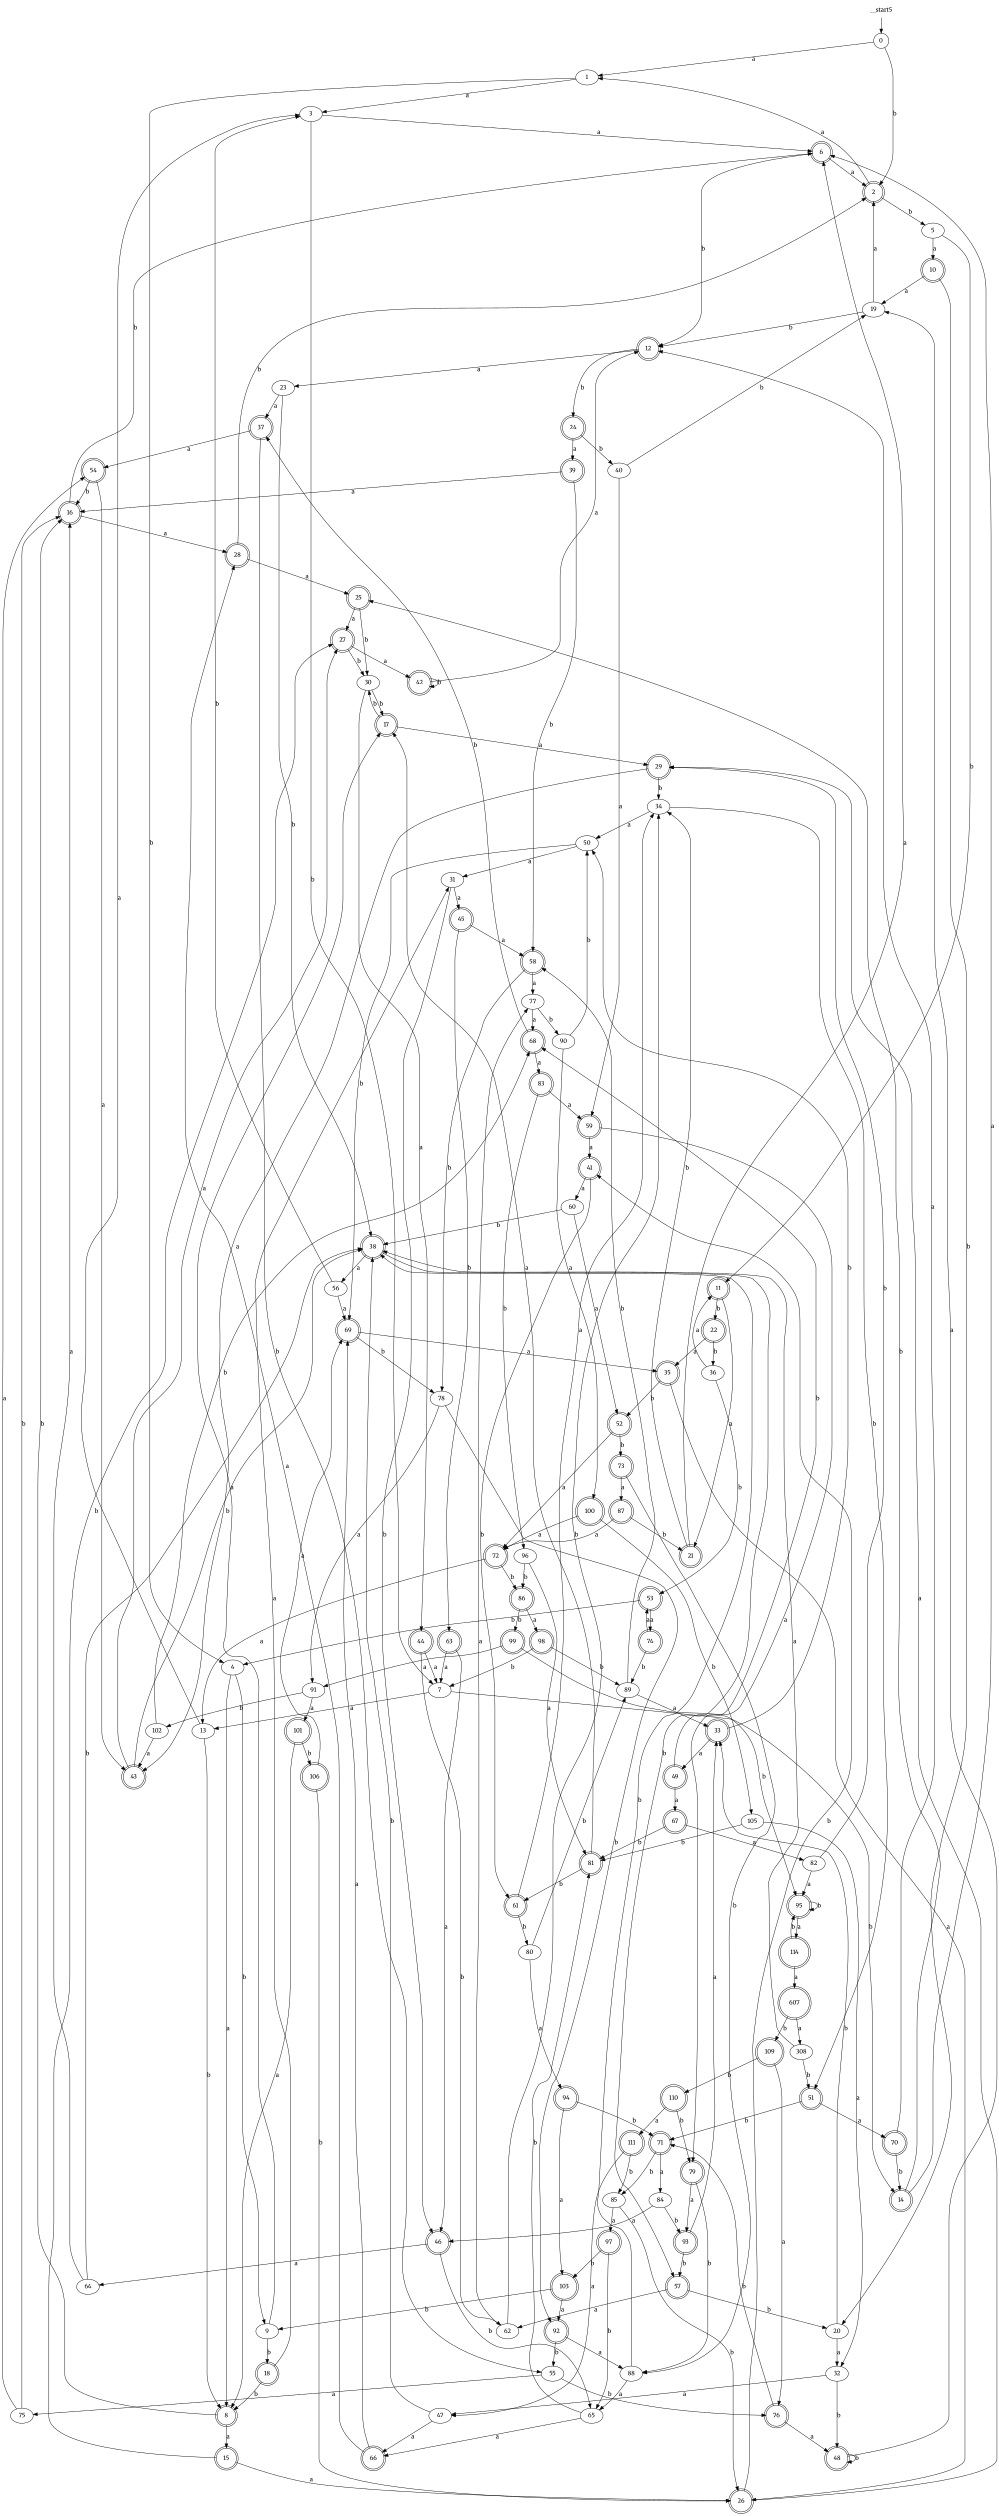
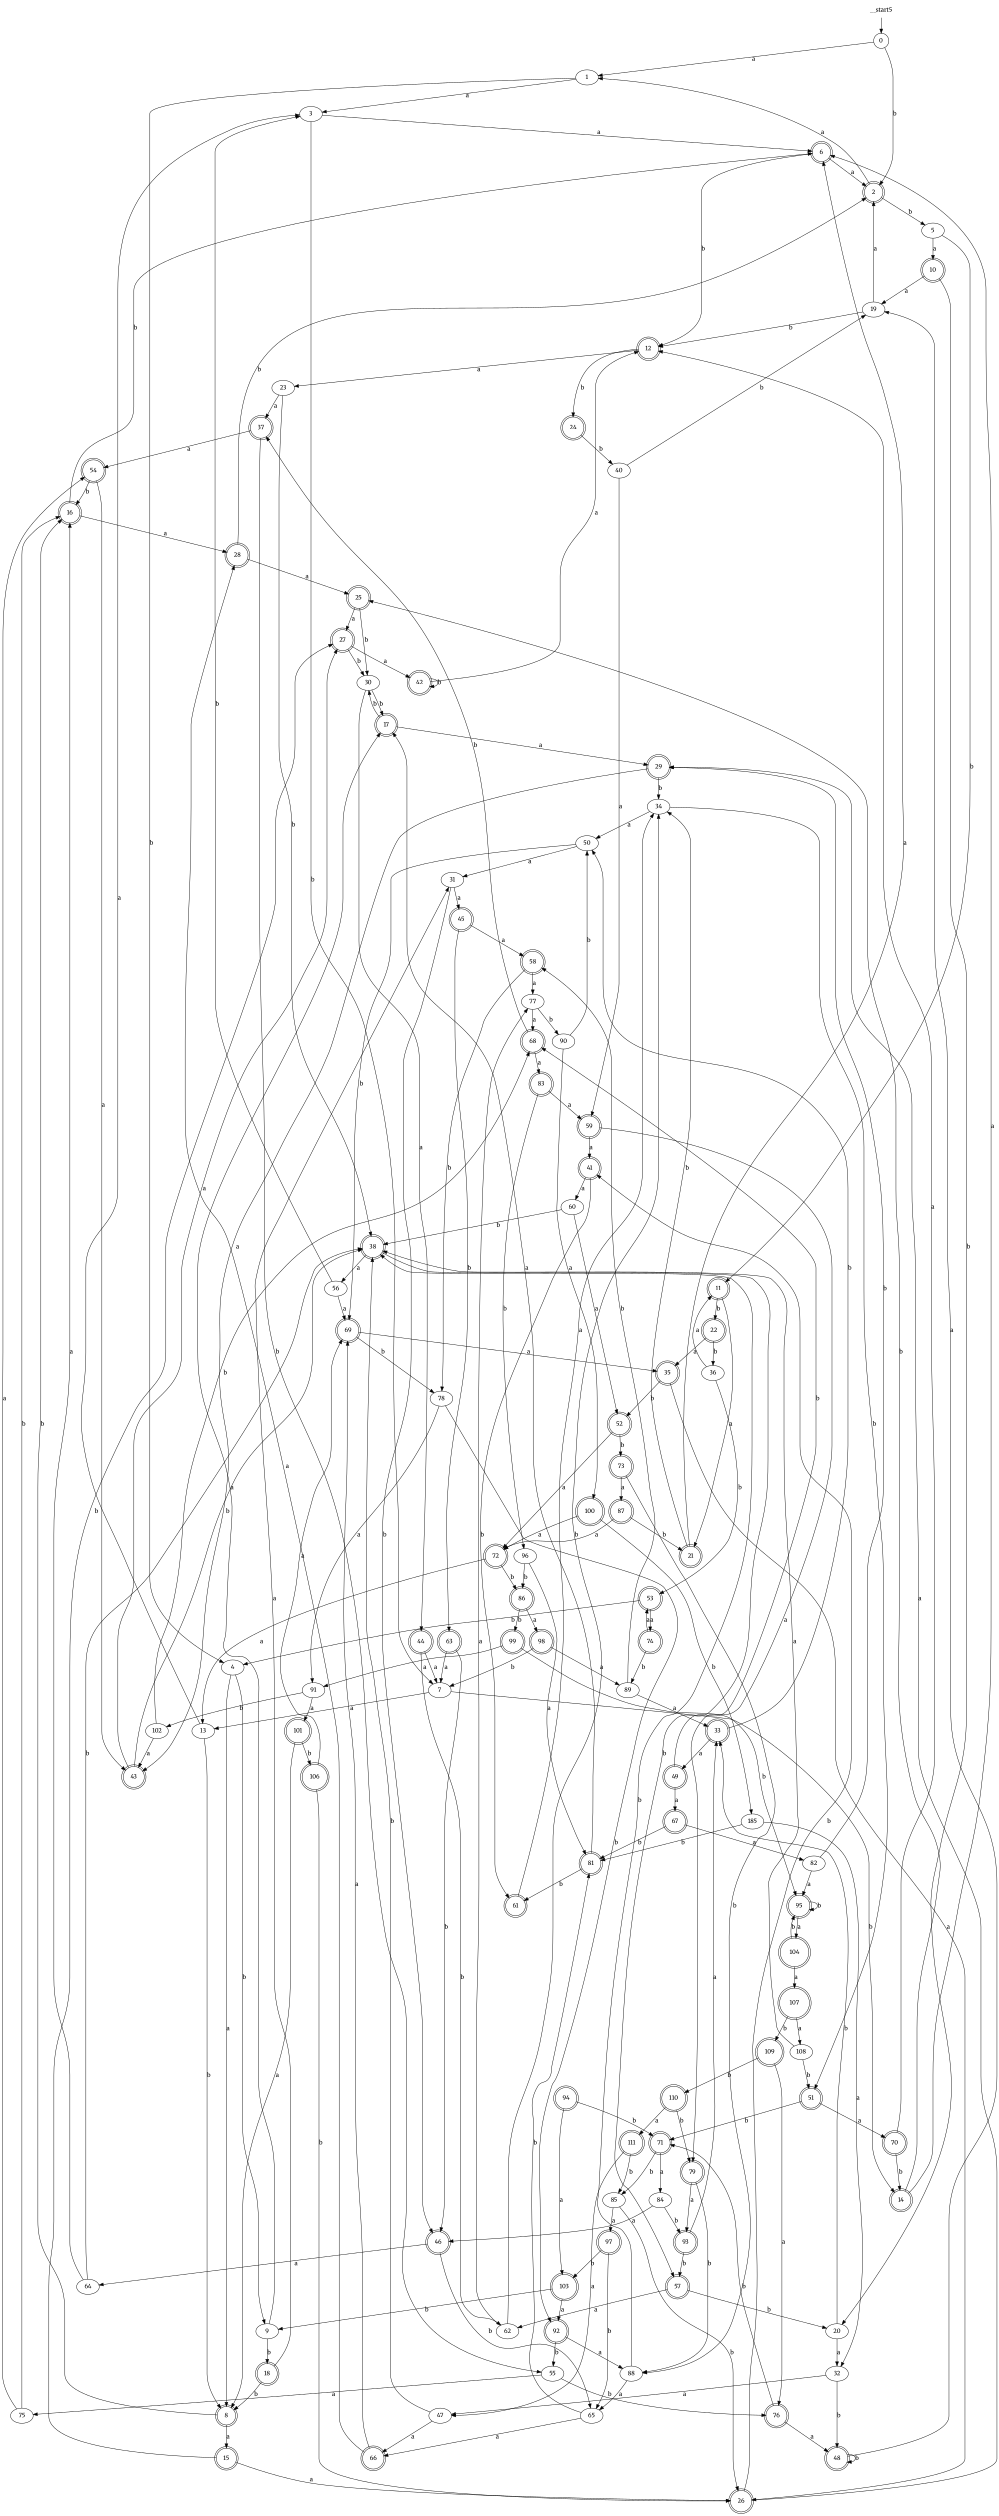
node "39": removed
edge "98" -> "89": label "b" -> "a"
node "105": label "105" -> "185"
edge "63" -> "46": label "a" -> "b"
node "80": removed
node "114": label "114" -> "104"
node "607": label "607" -> "107"
node "308": label "308" -> "108"
